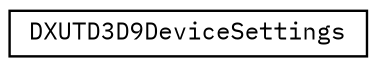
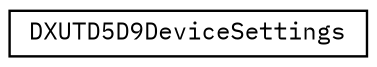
node "DXUTD3D9DeviceSettings": label "DXUTD3D9DeviceSettings" -> "DXUTD5D9DeviceSettings"
